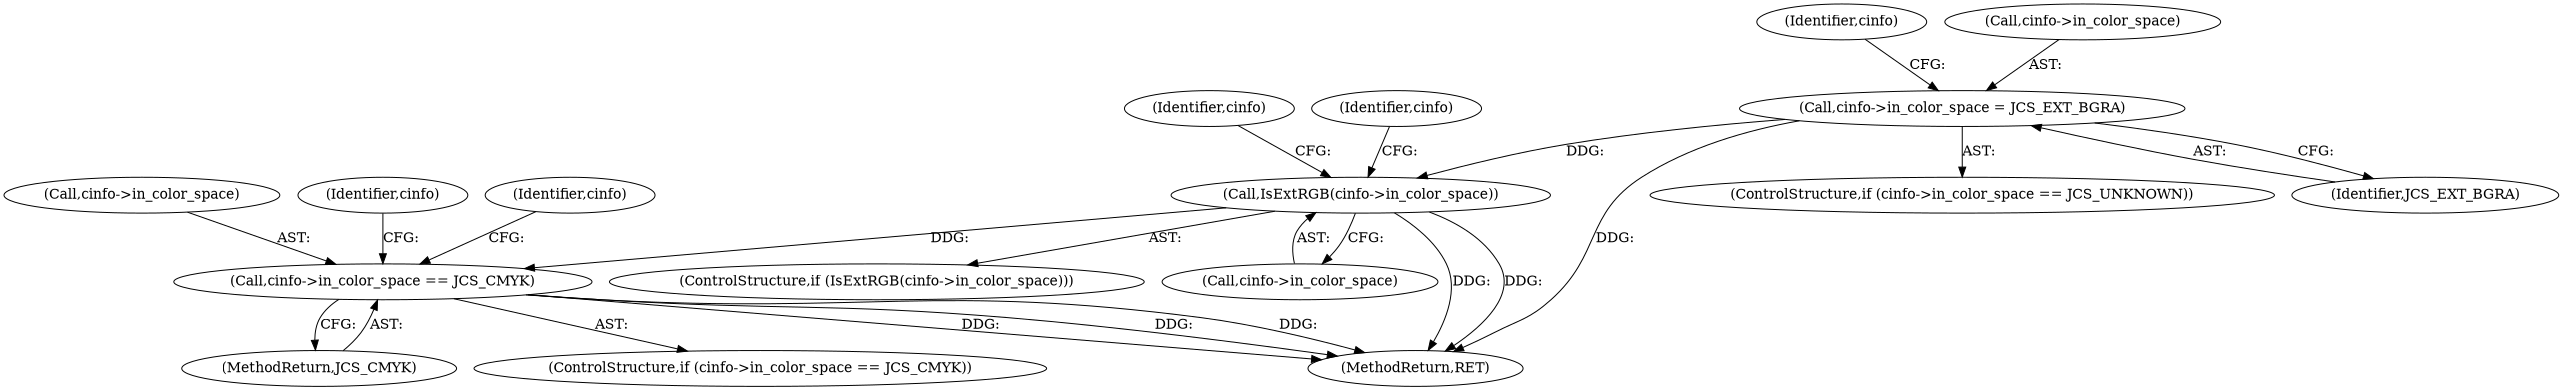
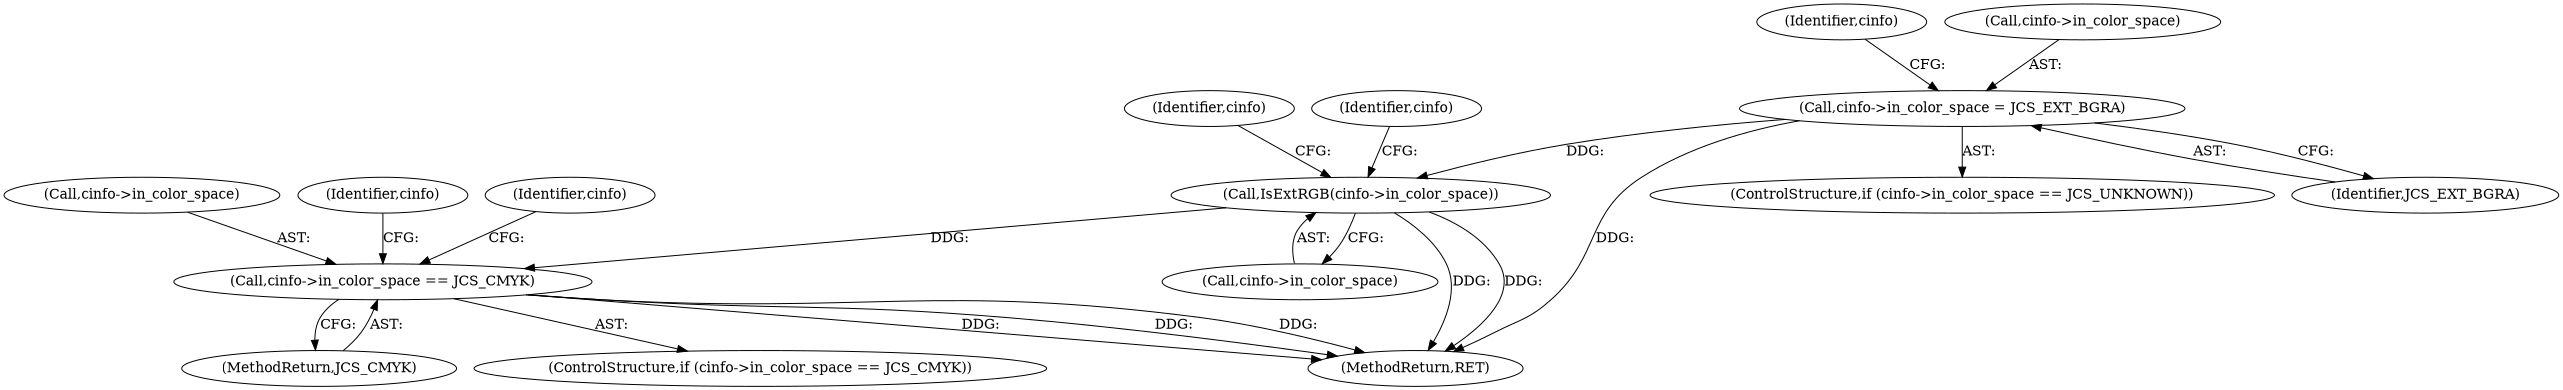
node "(ControlStructure,if (IsExtRGB(cinfo->in_color_space)))": removed
